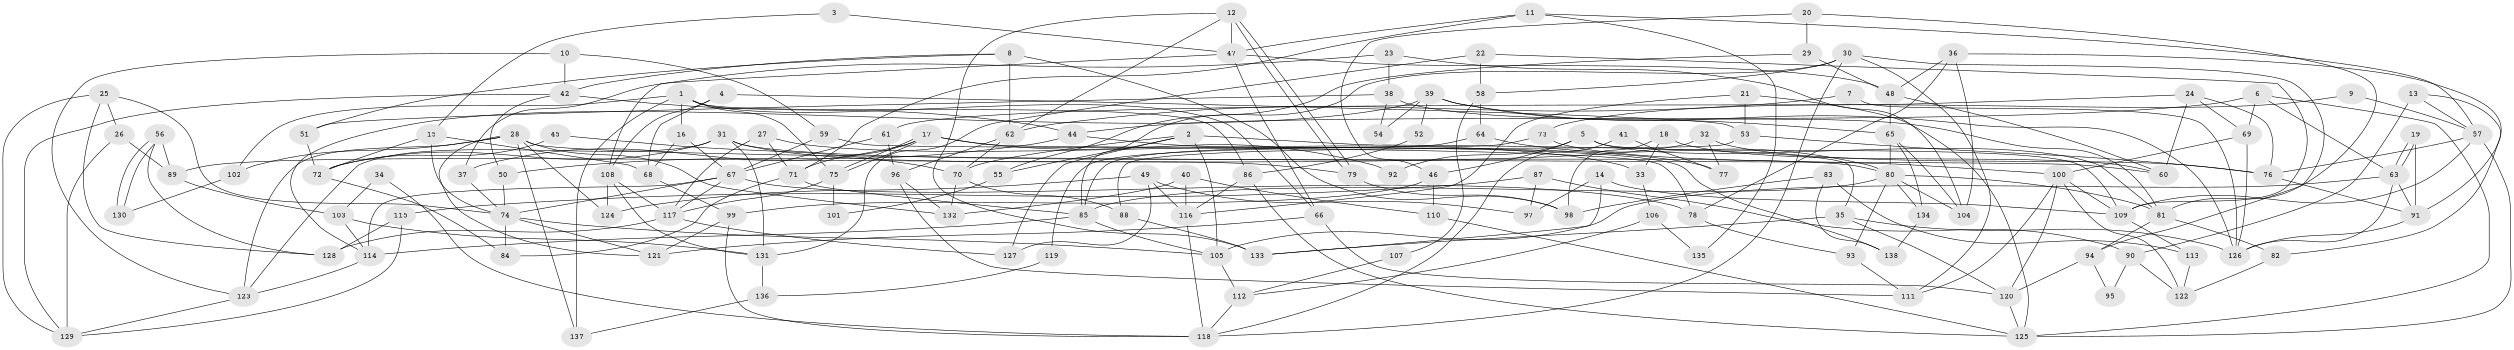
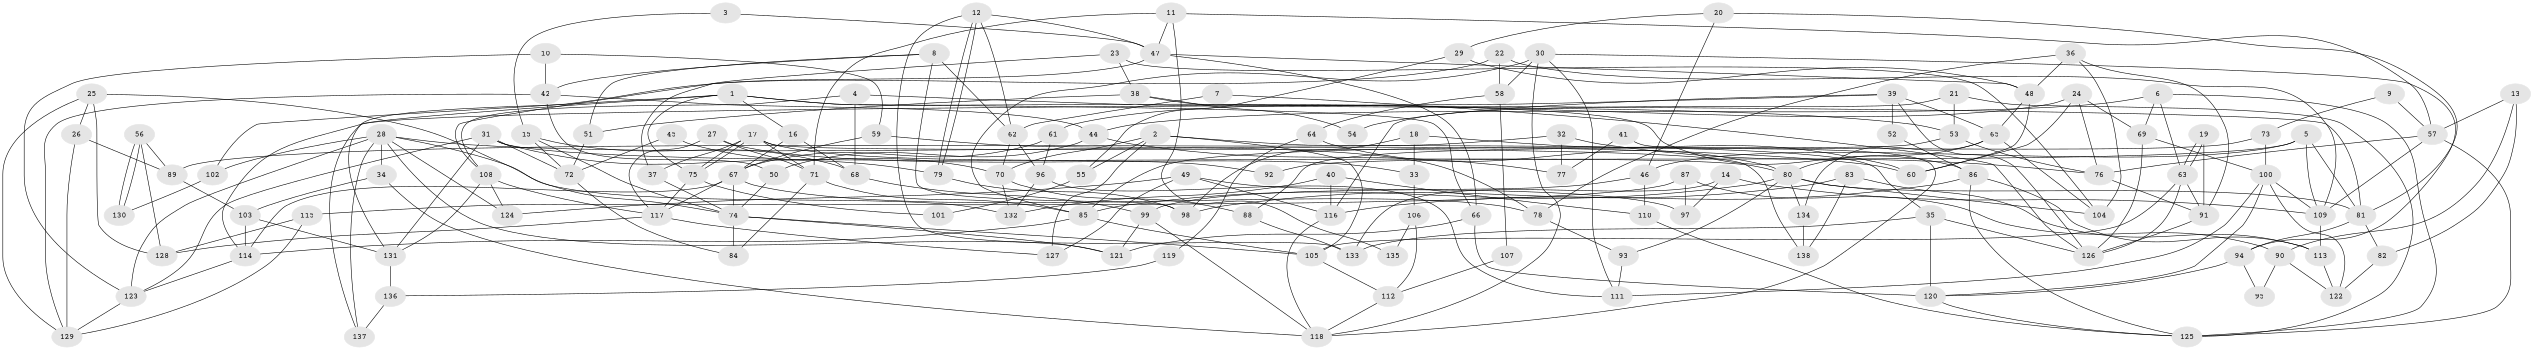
edge "28" -- "34": added
edge "86" -- "113": added
